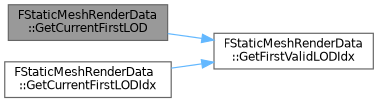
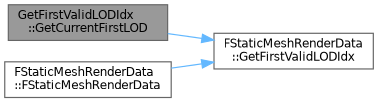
node "FStaticMeshRenderData ::GetCurrentFirstLOD": label "FStaticMeshRenderData ::GetCurrentFirstLOD" -> "GetFirstValidLODIdx ::GetCurrentFirstLOD"
node "FStaticMeshRenderData ::GetCurrentFirstLODIdx": label "FStaticMeshRenderData ::GetCurrentFirstLODIdx" -> "FStaticMeshRenderData ::FStaticMeshRenderData"
